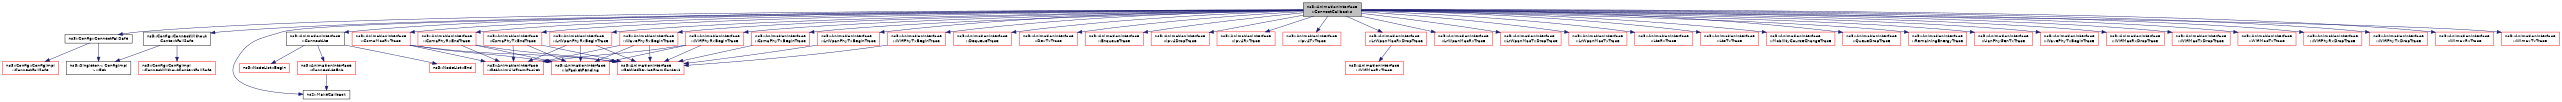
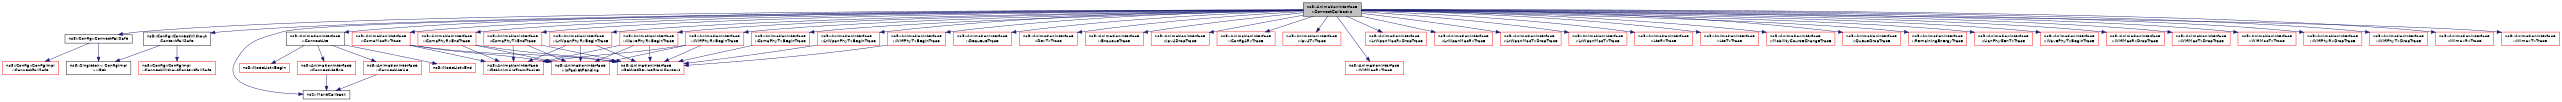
node "ns3::AnimationInterface ::Ipv4RxTrace": label "ns3::AnimationInterface ::Ipv4RxTrace" -> "ns3::AnimationInterface ::Config4RxTrace"
edge "ns3::AnimationInterface ::LrWpanMacRxDropTrace" -> "ns3::AnimationInterface ::WifiMacRxTrace": now "ns3::AnimationInterface ::ConnectCallbacks" -> "ns3::AnimationInterface ::WifiMacRxTrace"
node "ns3::AnimationInterface ::ConnectLteUe": added
